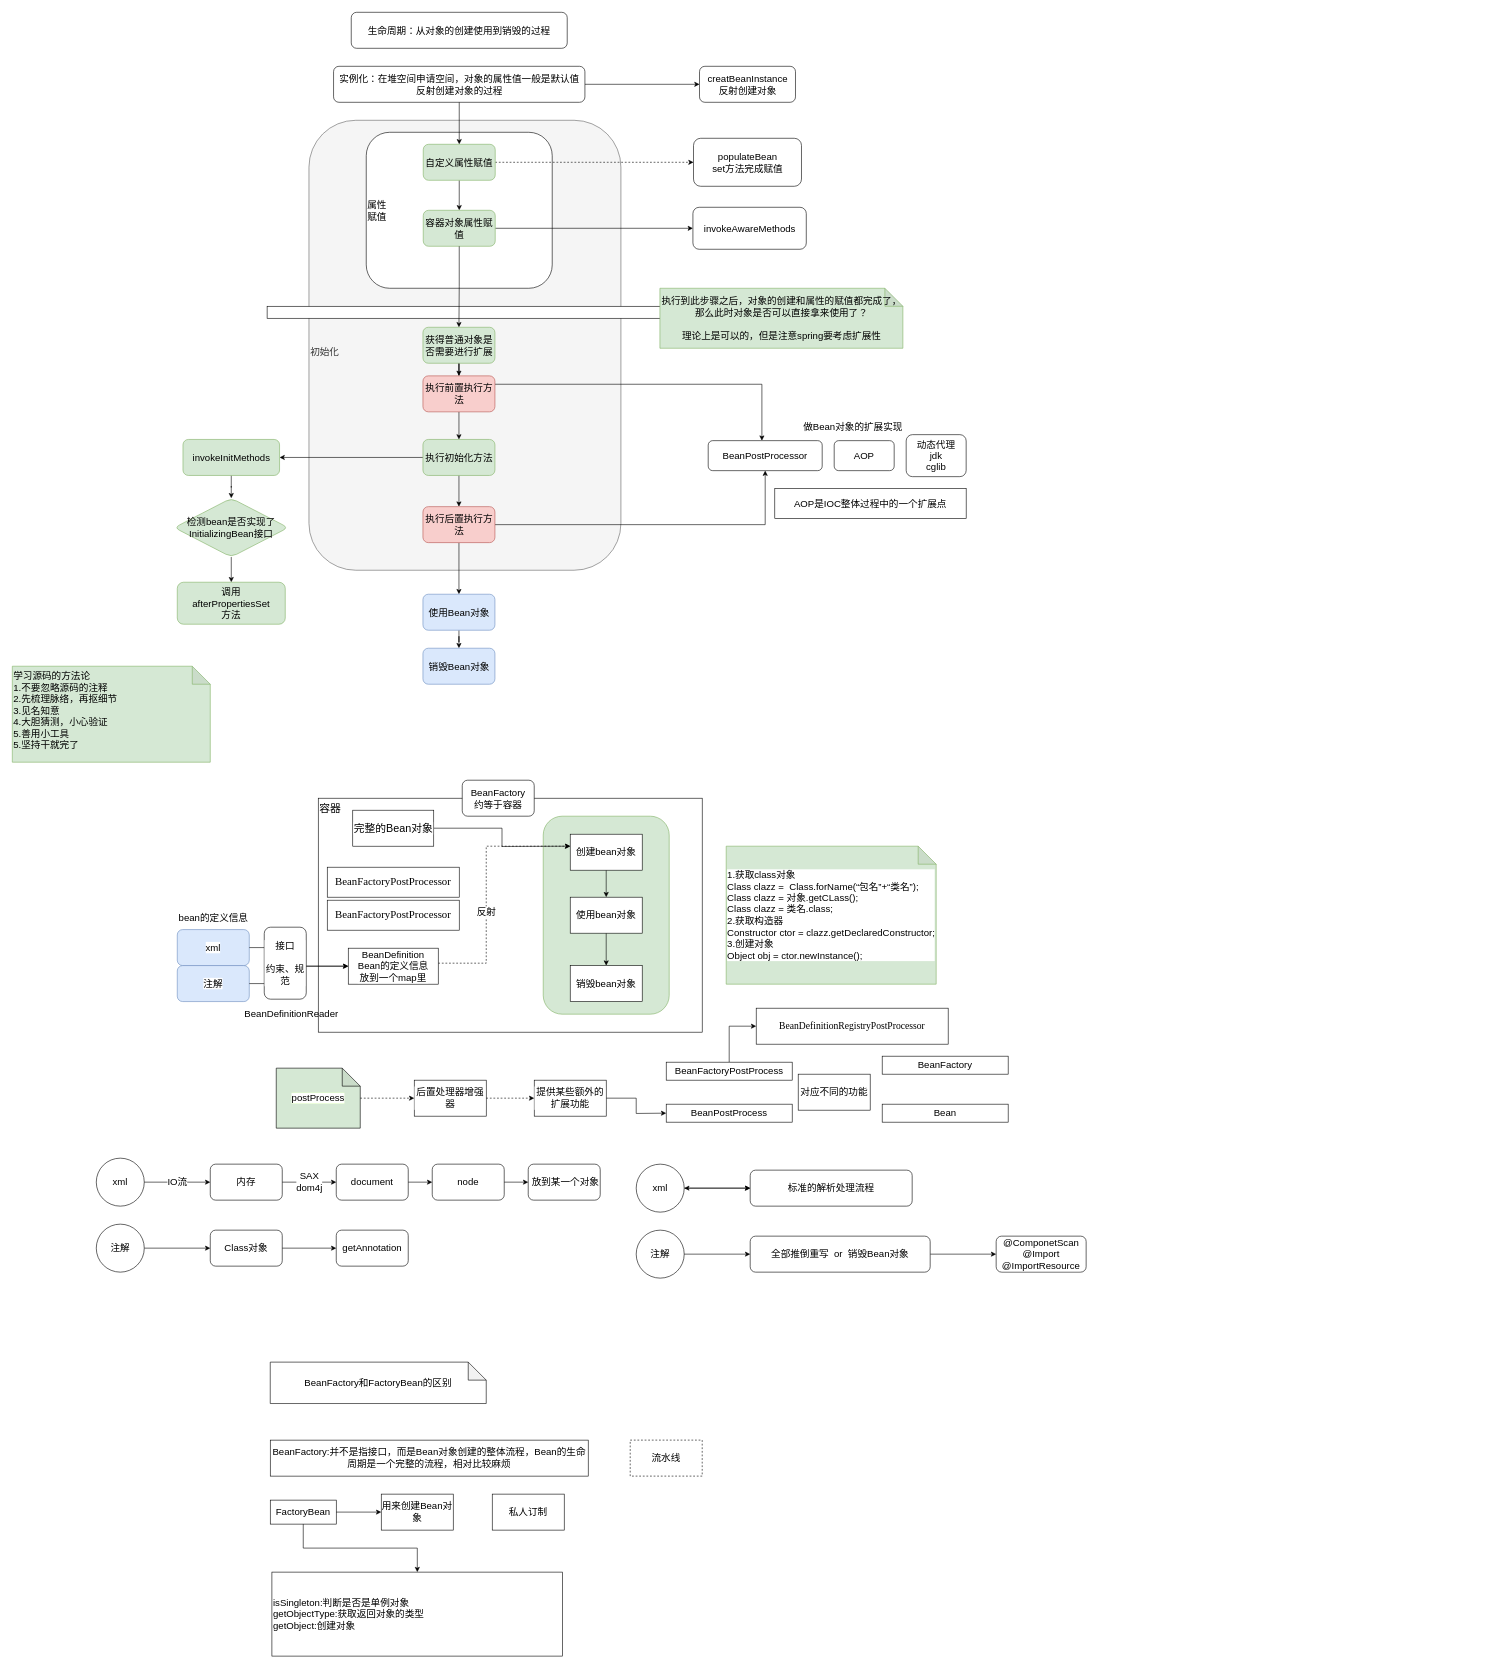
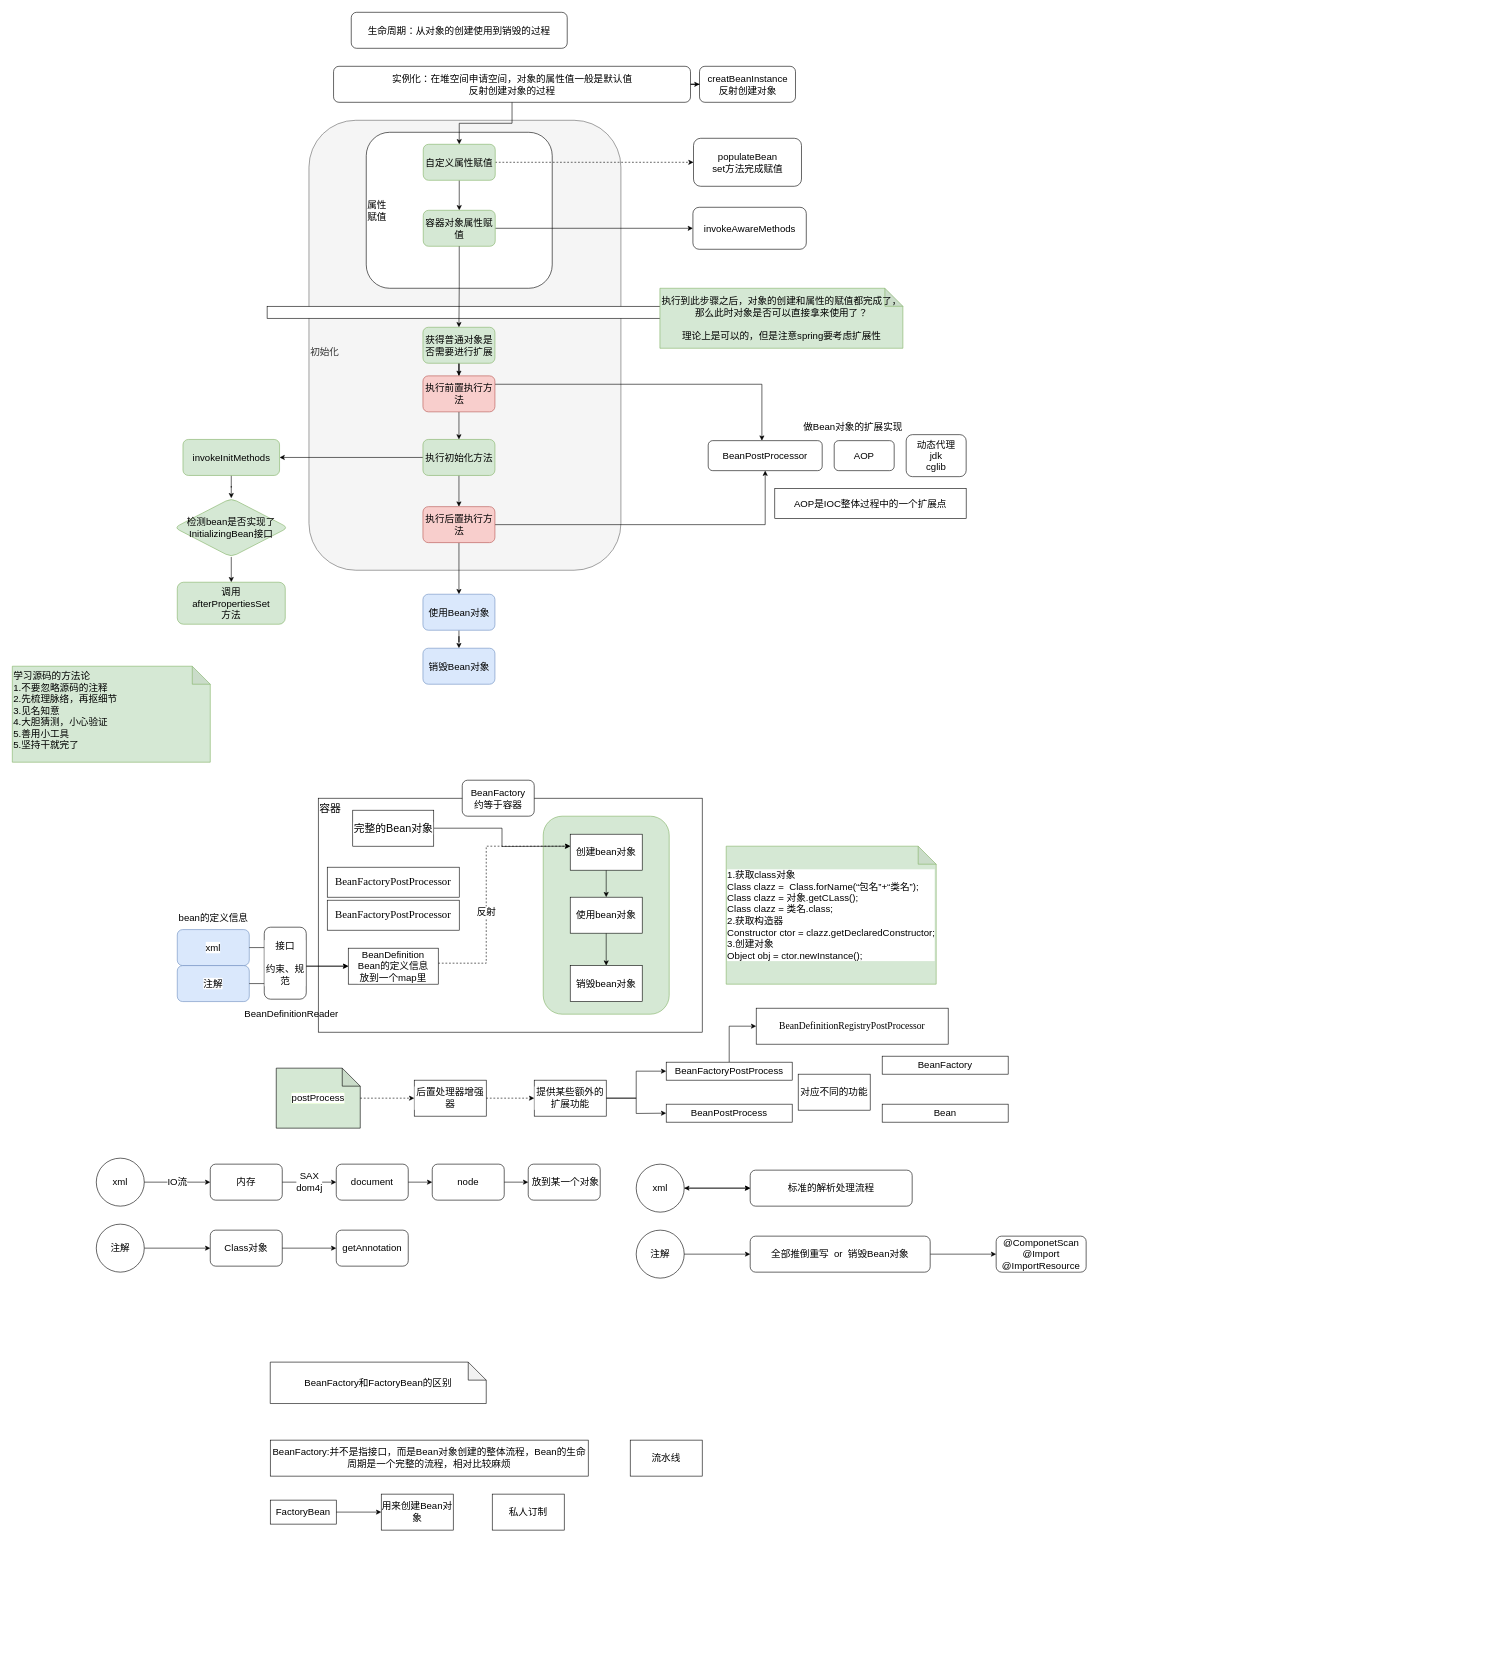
node "实例化：在堆空间申请空间，对象的属性值一般是默认值 反射创建对象的过程": size 251x36 -> 357x36
edge "提供某些额外的扩展功能" -> "BeanFactoryPostProcess": added
node "流水线": style dashed -> solid
edge "FactoryBean" -> "isSingleton:判断是否是单例对象 getObjectType:获取返回对象的类型 getObject:创建对象": removed
node "isSingleton:判断是否是单例对象 getObjectType:获取返回对象的类型 getObject:创建对象": removed
